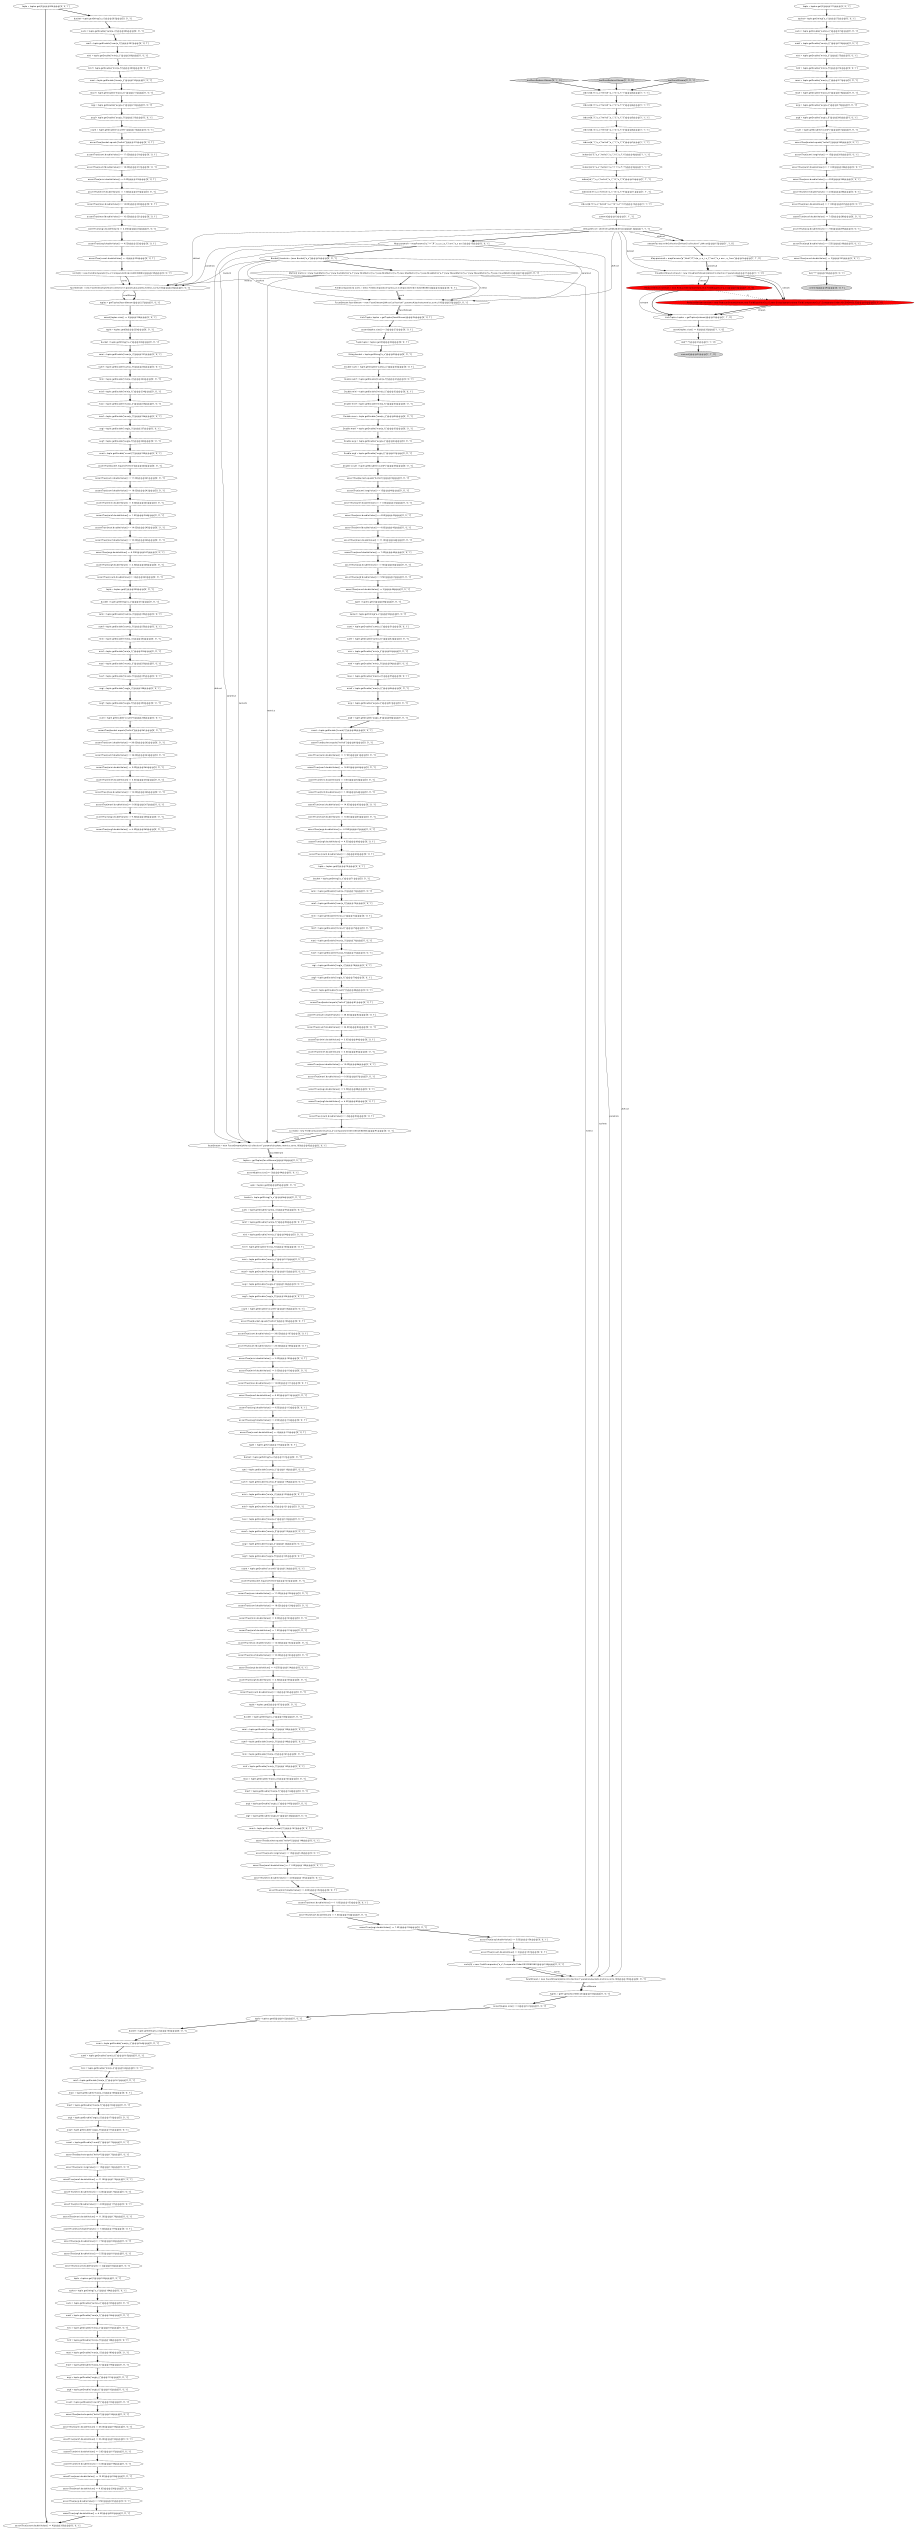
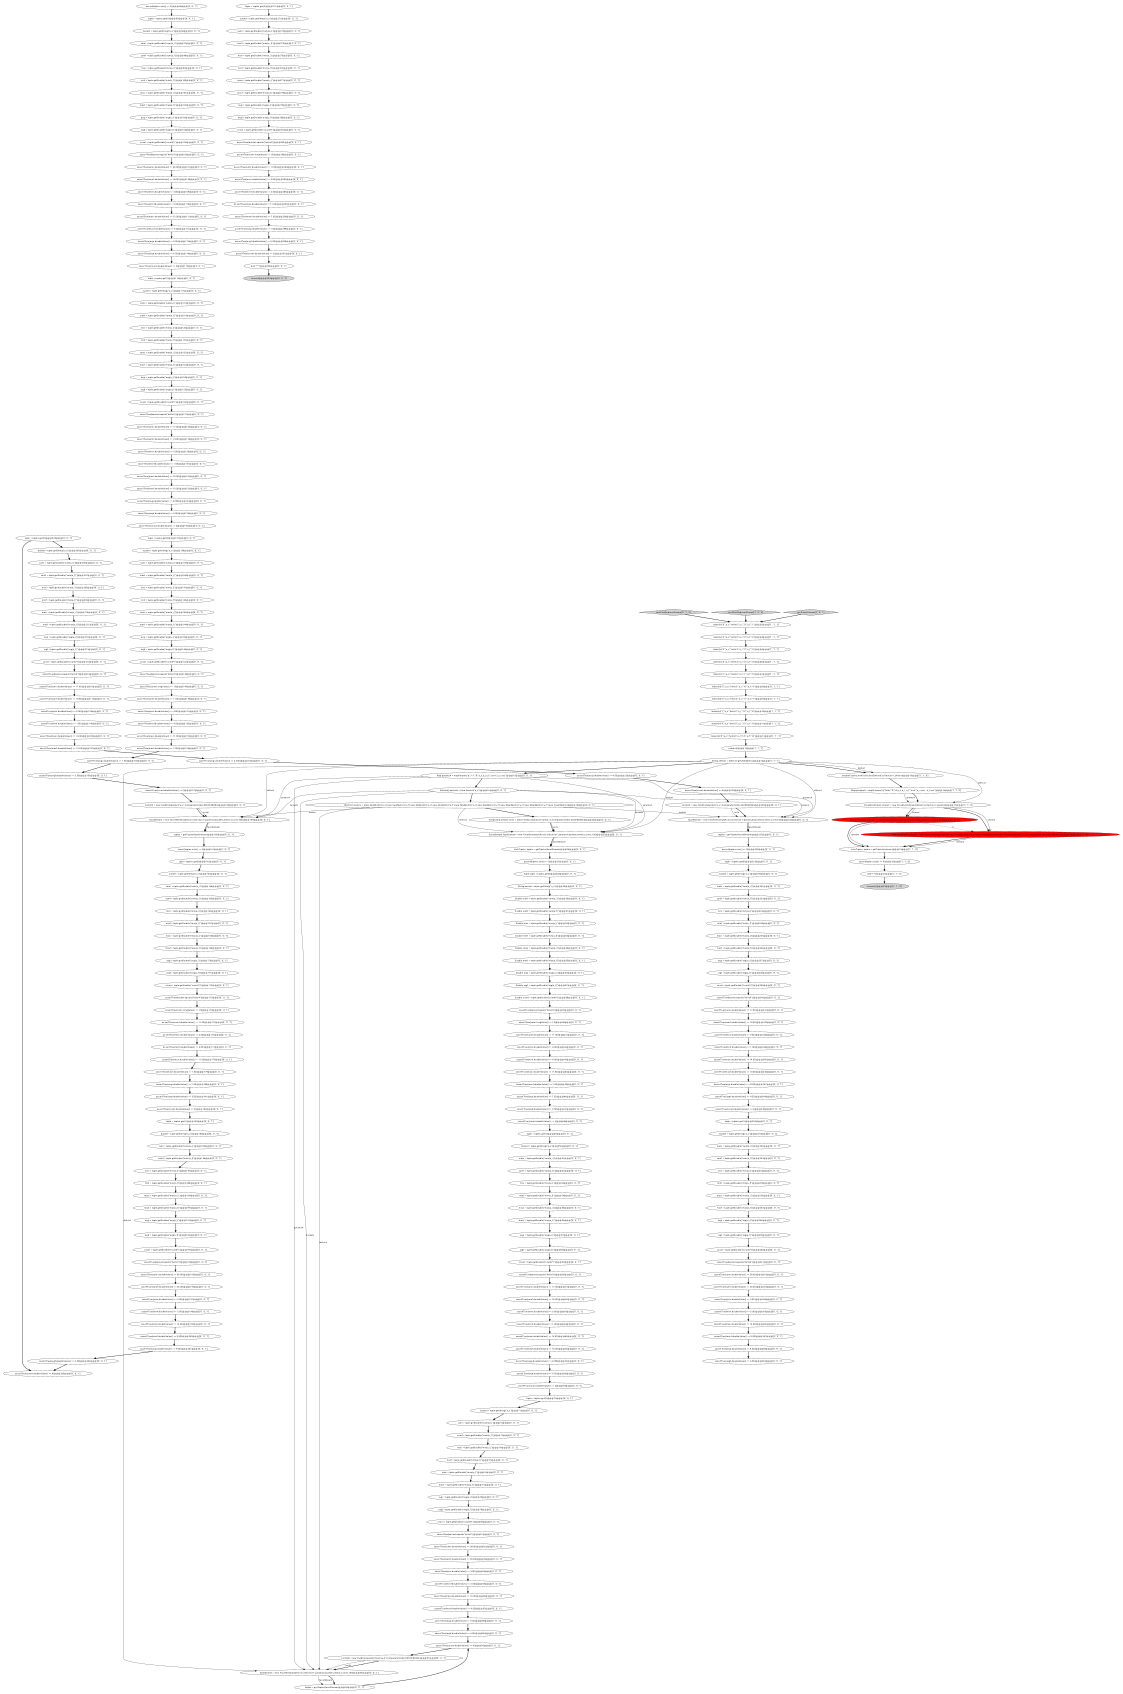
edge "tuples = getTuples(facetStream)@@@93@@@['0', '0', '1']" -> "assert(tuples.size() == 3)@@@94@@@['0', '0', '1']": now "tuples = getTuples(facetStream)@@@93@@@['0', '0', '1']" -> "assertTrue(count.doubleValue() == 4)@@@90@@@['0', '0', '1']"
